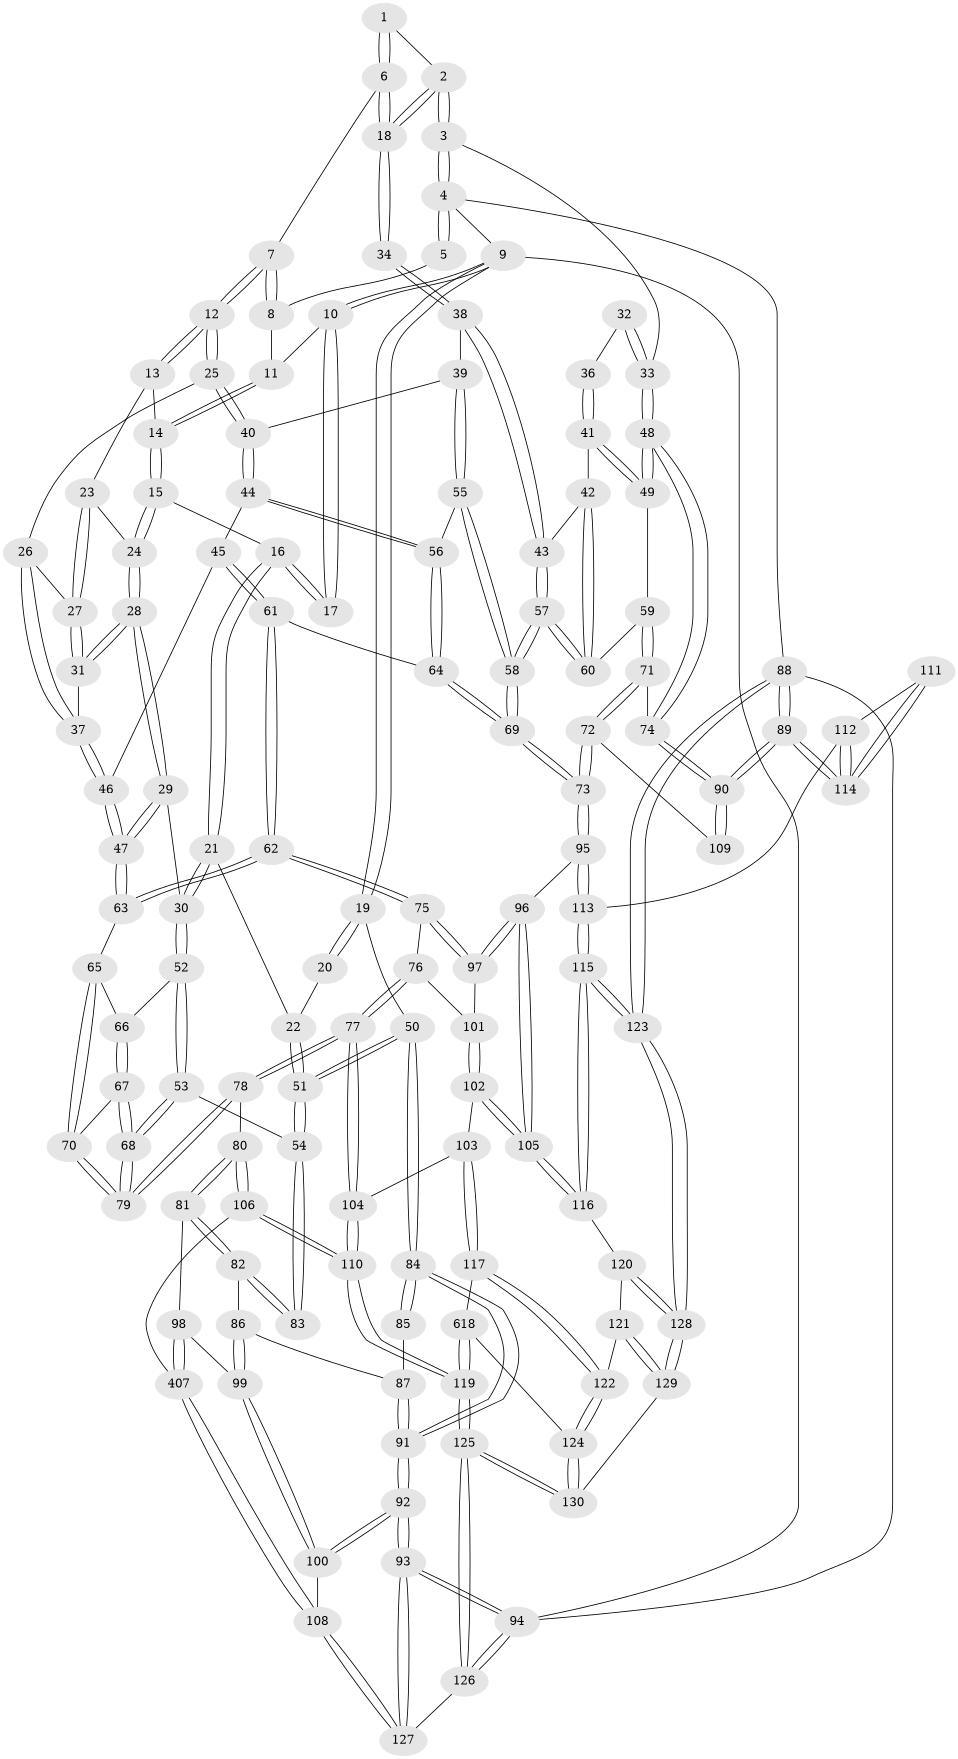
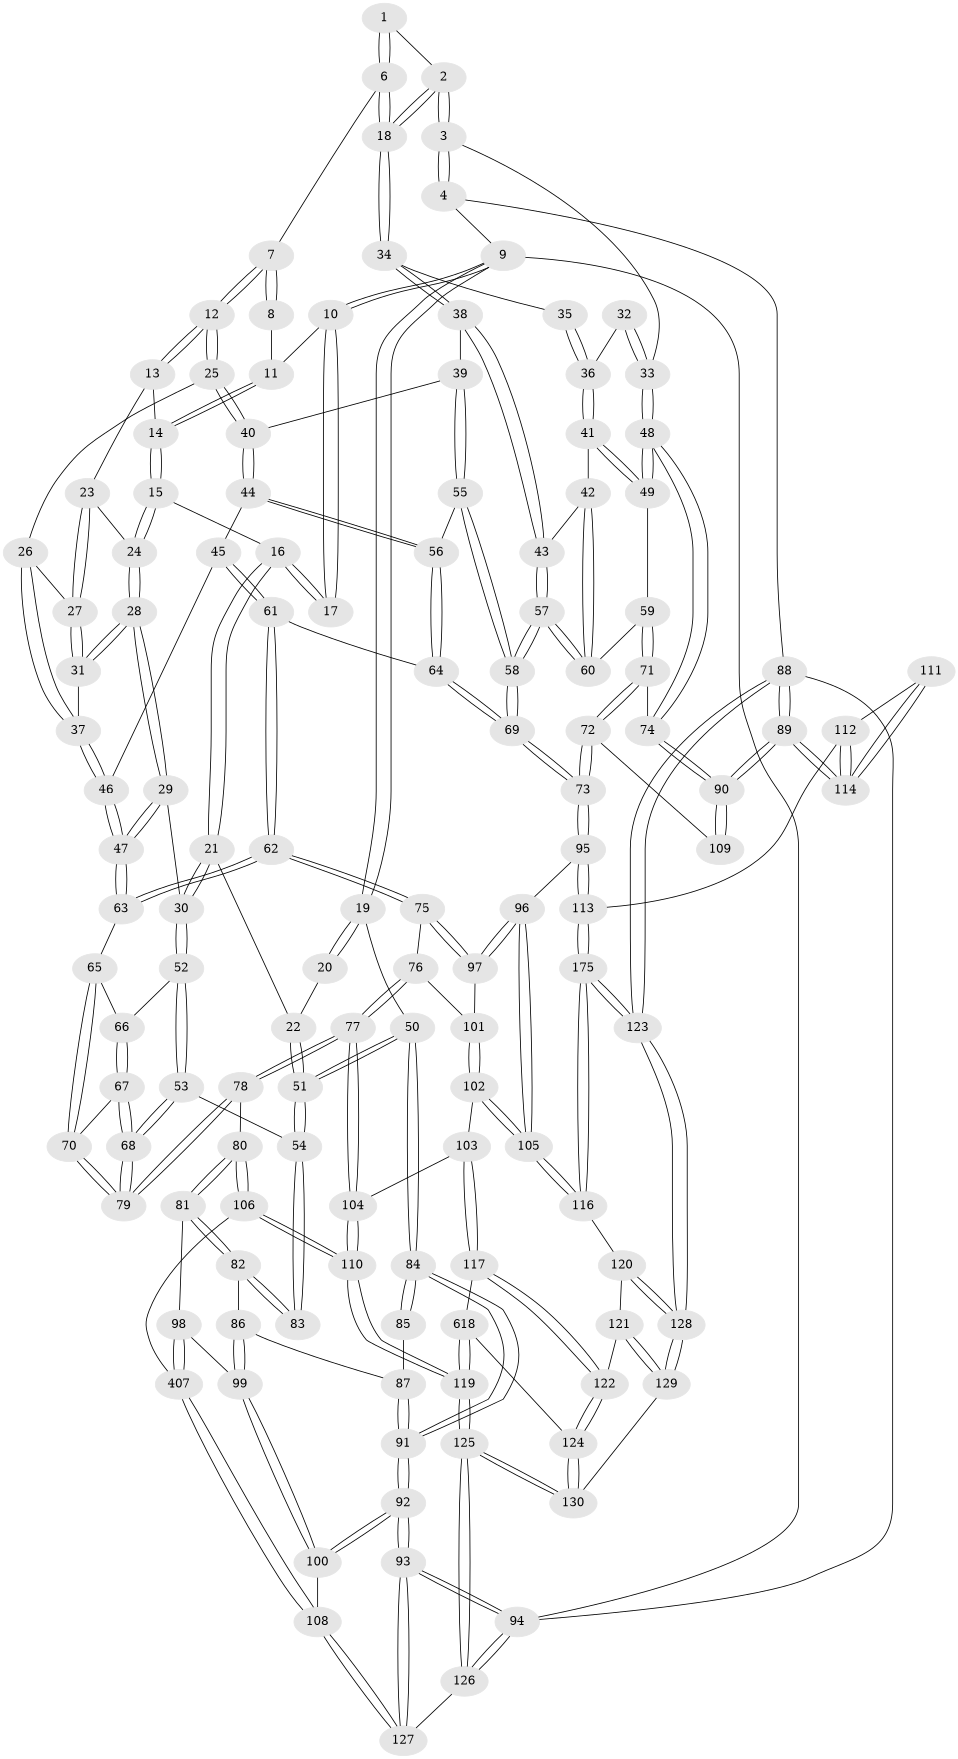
node "5": removed
node "35": added
node "115": label "115" -> "175"
